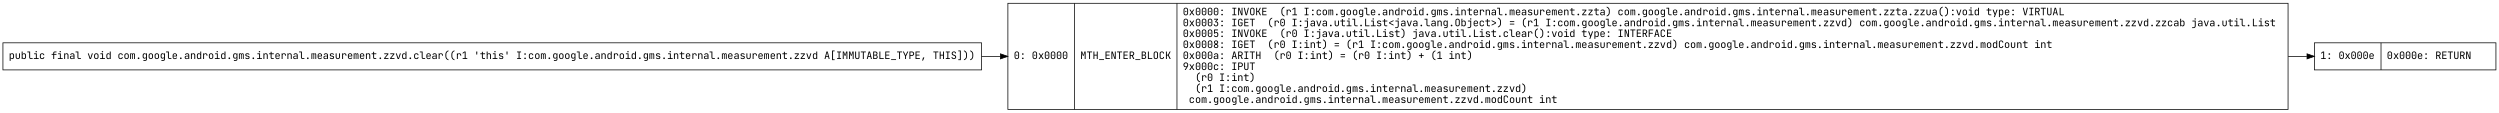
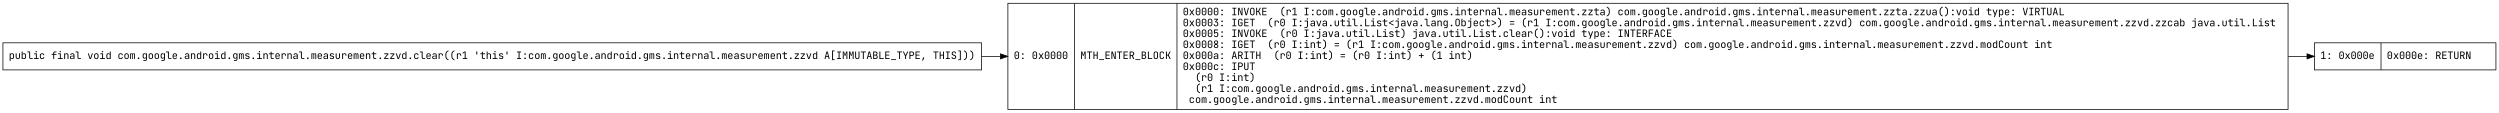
node "0: 0x0000": text "9x000c: IPUT" -> "0x000c: IPUT"
